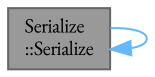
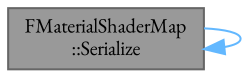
node "Serialize ::Serialize": label "Serialize ::Serialize" -> "FMaterialShaderMap ::Serialize"
